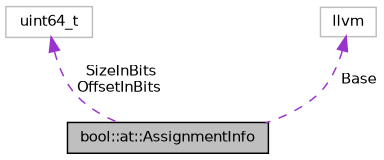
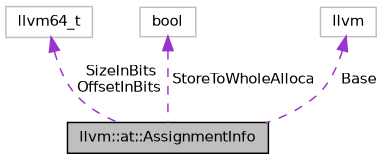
node "uint64_t": label "uint64_t" -> "llvm64_t"
node "bool": added
node "bool::at::AssignmentInfo": label "bool::at::AssignmentInfo" -> "llvm::at::AssignmentInfo"
